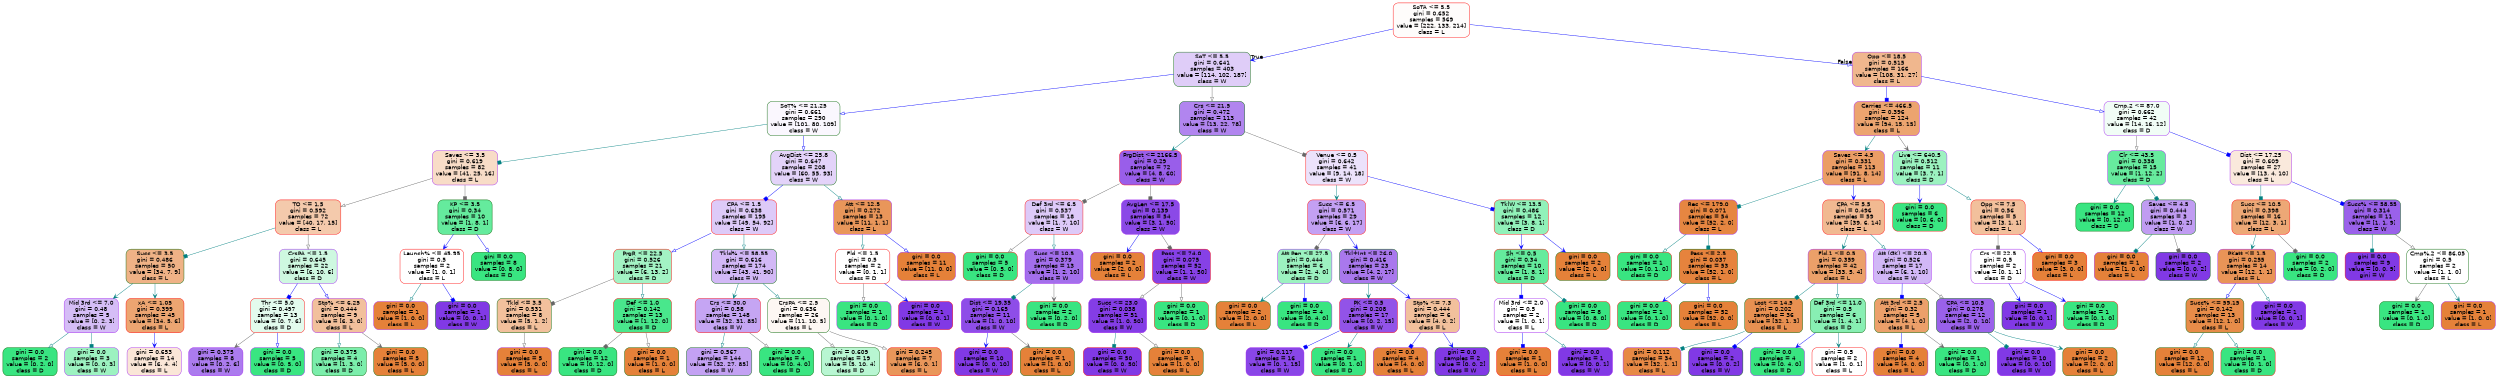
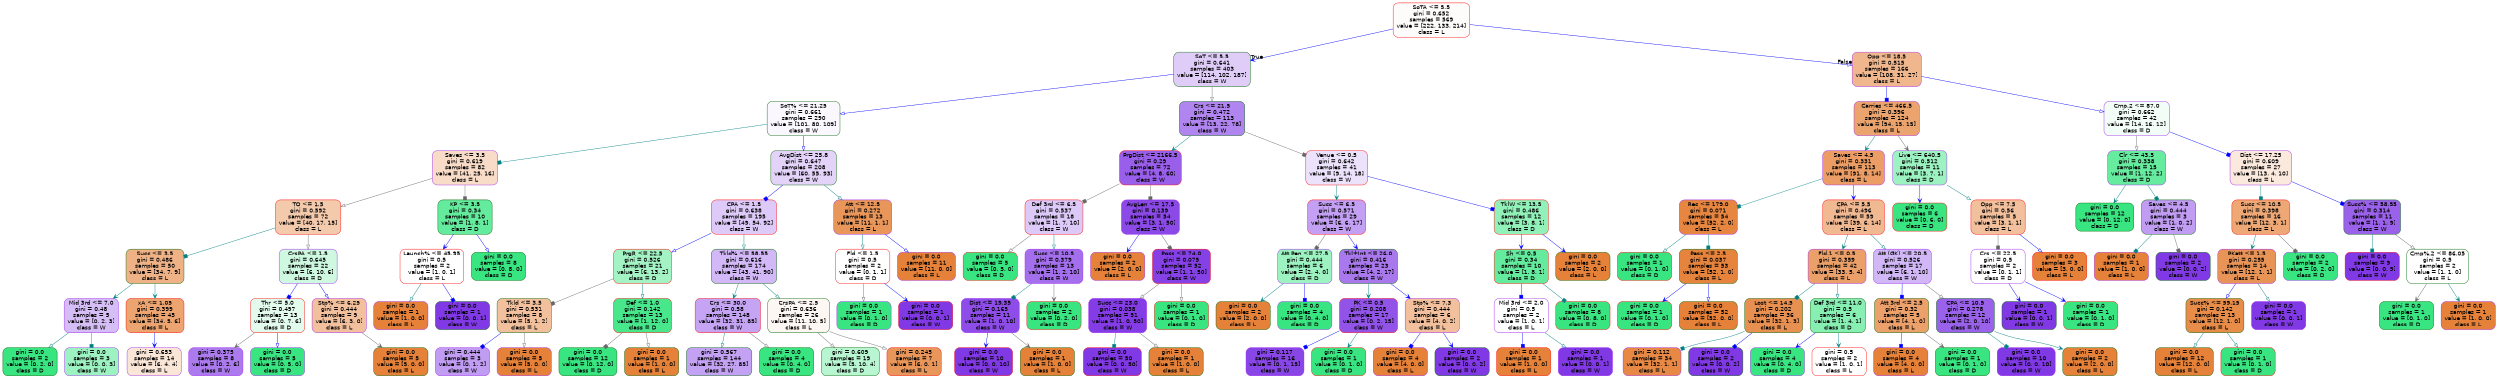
node "gini = 0.0 samples = 9 value = [0, 0, 9] gini = W": label "gini = 0.0 samples = 9 value = [0, 0, 9] gini = W" -> "gini = 0.0 samples = 9 value = [0, 0, 9] class = W"
node "gini = 0.375 samples = 4 value = [1, 3, 0] class = D": removed
node "gini = 0.444 samples = 3 value = [0, 1, 2] class = W": added
